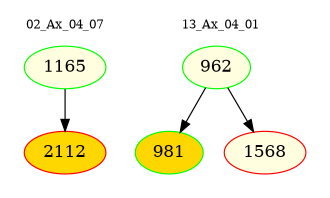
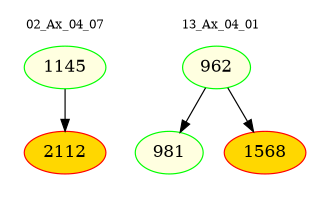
node "1165": label "1165" -> "1145"
node "981": fillcolor gold -> lightyellow
node "1568": fillcolor lightyellow -> gold
